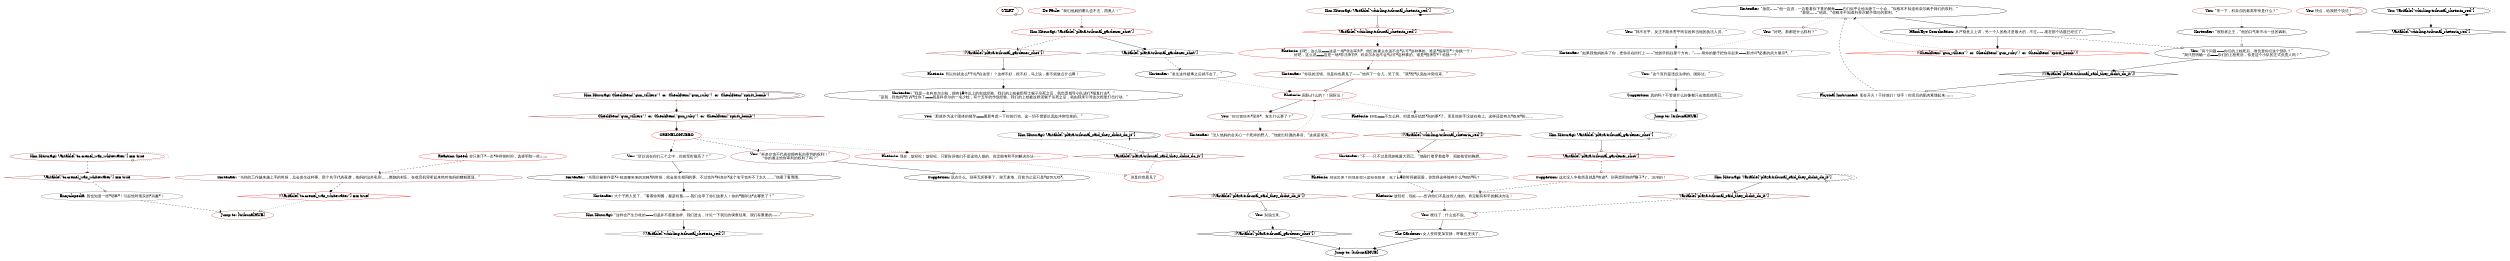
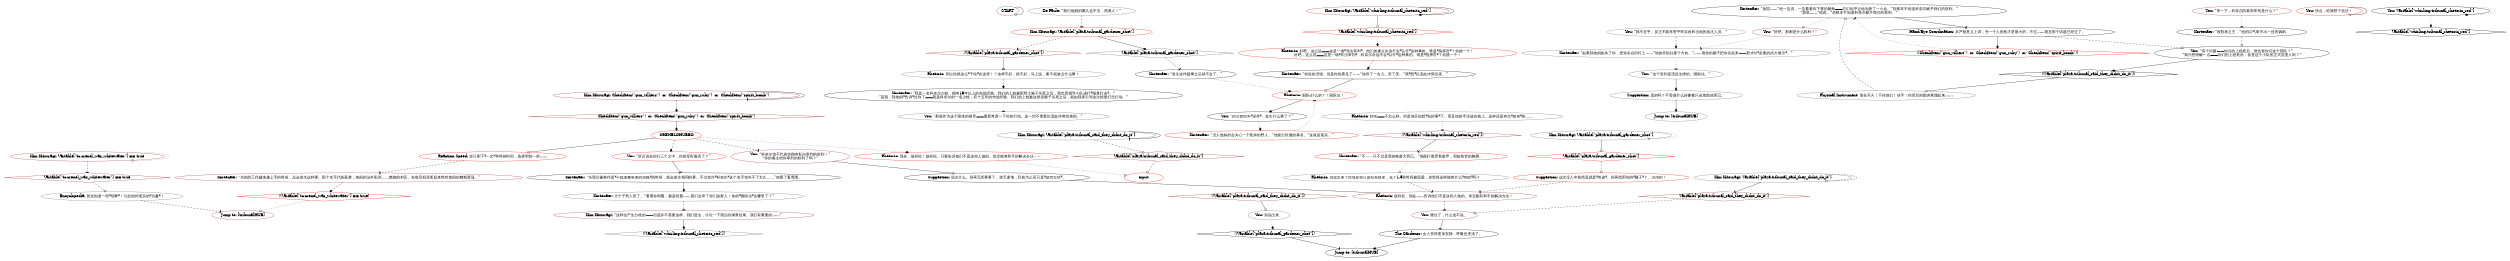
node "De Paule: “我们他妈的哪儿也不去，西奥人！”": color red -> gray40
node "Kortenaer: “你说的没错。但是你也看见了……”他停了一会儿，笑了笑。“我*想*以流血冲突结束。”": color brown -> black
edge "Rhetoric: 国际-什么的？！国际法！" -> "Rhetoric: 好吧——不怎么样。但是他开始想*别的事*了。而且他的手没放在枪上。这样还是有点*效果*的……": removed
node "You: “你们曾经叫*深井*。发生什么事了？”": color brown -> black
edge "CRENELOHUBBO" -> "Reaction Speed: 你只剩下*一次*争辩的时间，选择明智一些……": added
node "You: “所以说在你们三个之中，你的军衔最高了？”": color gray40 -> red
node "但是你也看见了": label "但是你也看见了" -> "input"
edge "Suggestion: 说点什么。别再无所事事了。谢天谢地，目前为止还只是*徒劳无功*。" -> "Rhetoric: 放轻松，现在……告诉他们不是这些人做的。肯定能有和平的解决办法！": added
